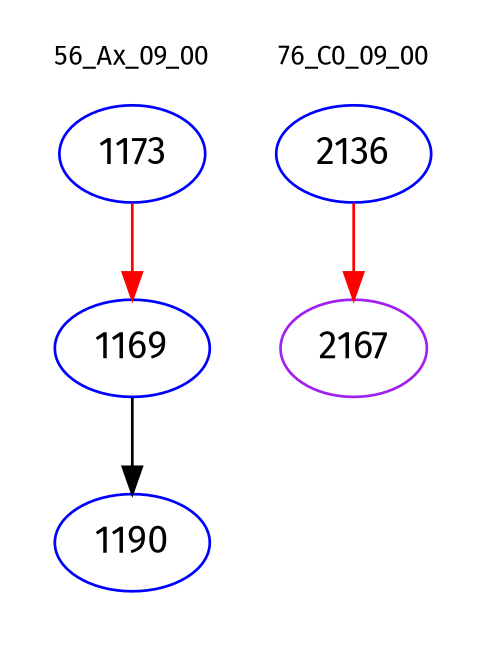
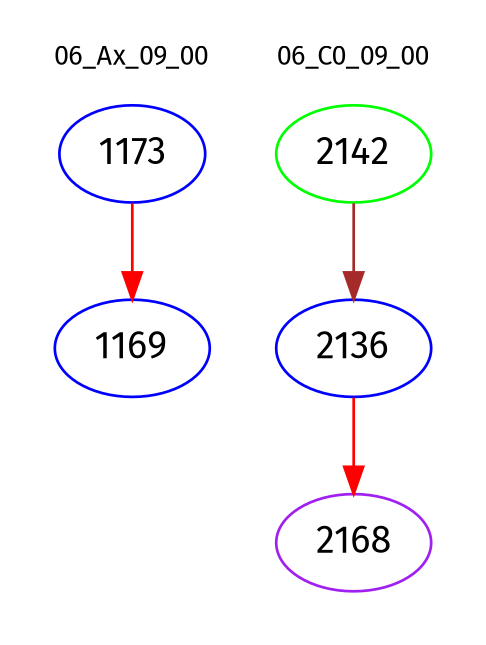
cluster "56_Ax_09_00": label "56_Ax_09_00" -> "06_Ax_09_00"
cluster "76_C0_09_00": label "76_C0_09_00" -> "06_C0_09_00"
node "2142": added
node "2167": label "2167" -> "2168"
node "1190": removed
